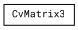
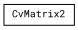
node "CvMatrix3": label "CvMatrix3" -> "CvMatrix2"
